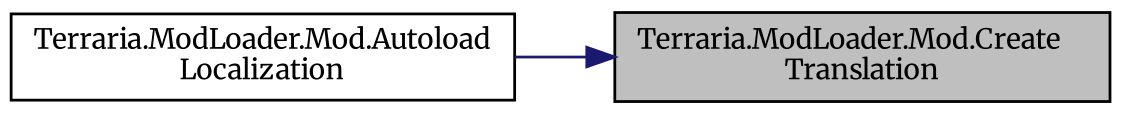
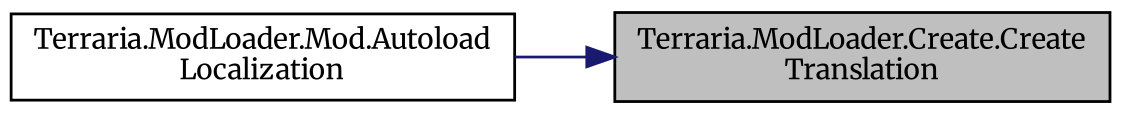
node "Terraria.ModLoader.Mod.Create Translation": label "Terraria.ModLoader.Mod.Create Translation" -> "Terraria.ModLoader.Create.Create Translation"
